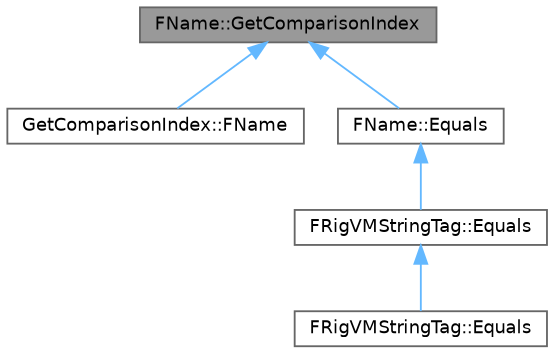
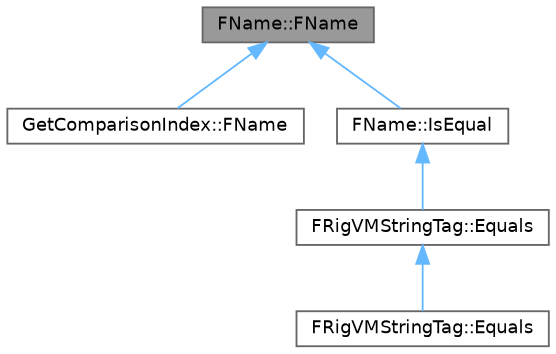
node "FName::GetComparisonIndex": label "FName::GetComparisonIndex" -> "FName::FName"
node "FName::Equals": label "FName::Equals" -> "FName::IsEqual"
